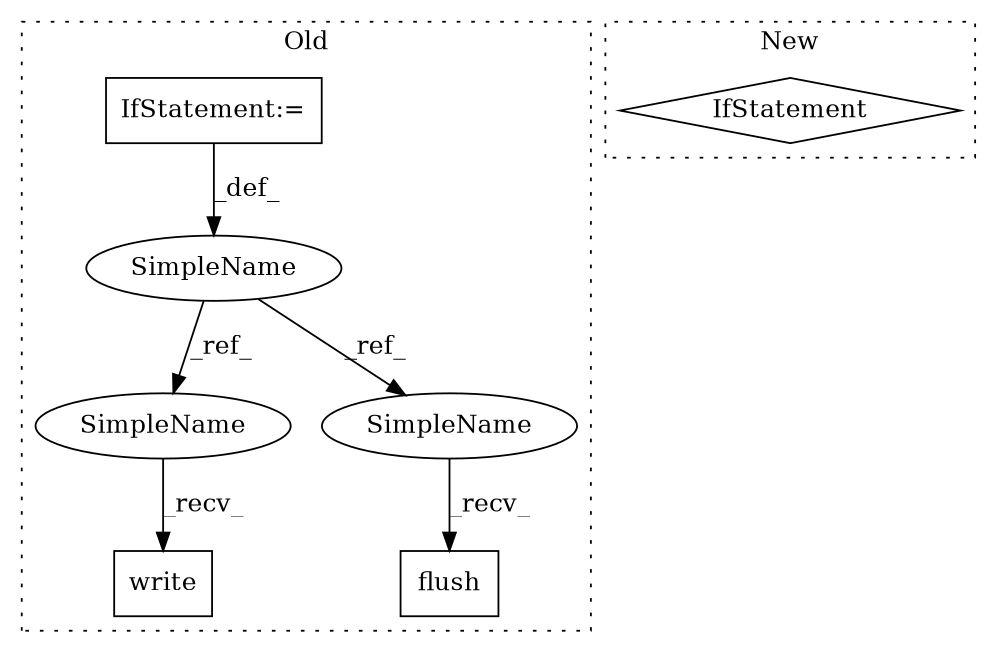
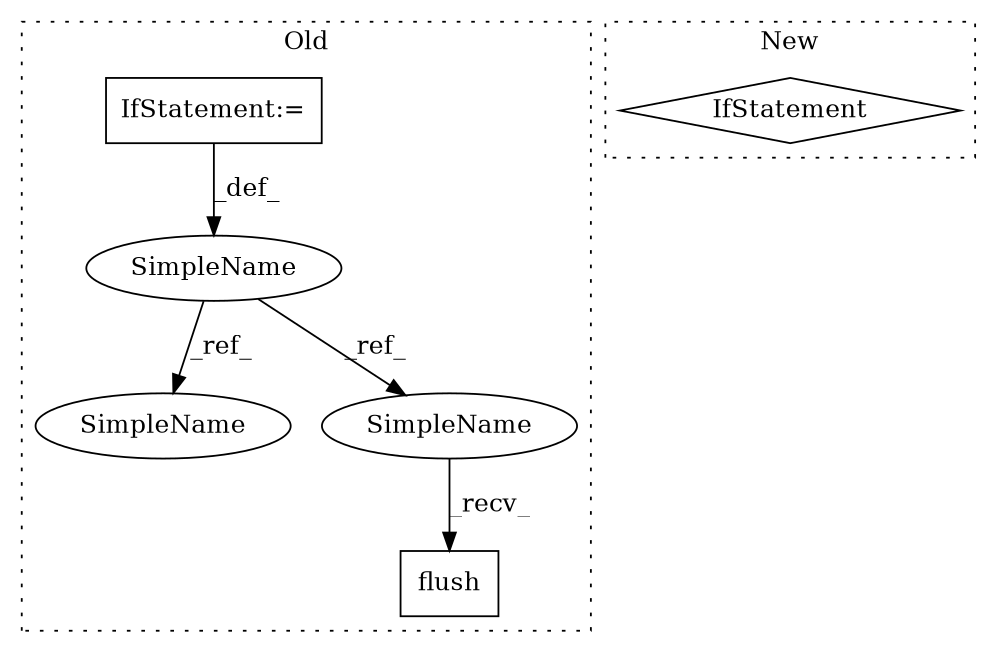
node "write": removed
